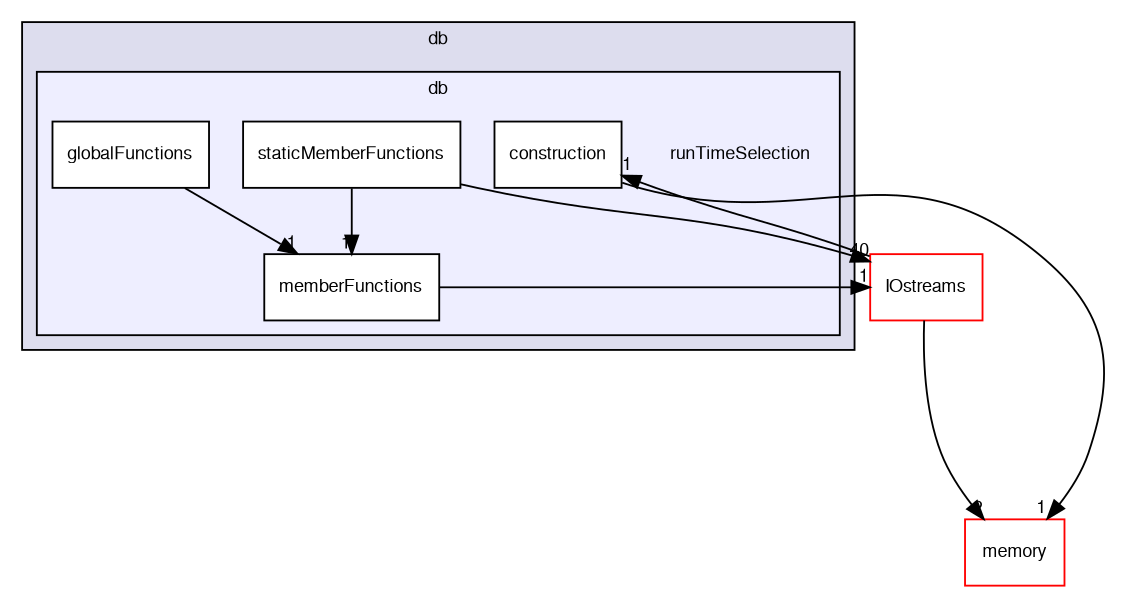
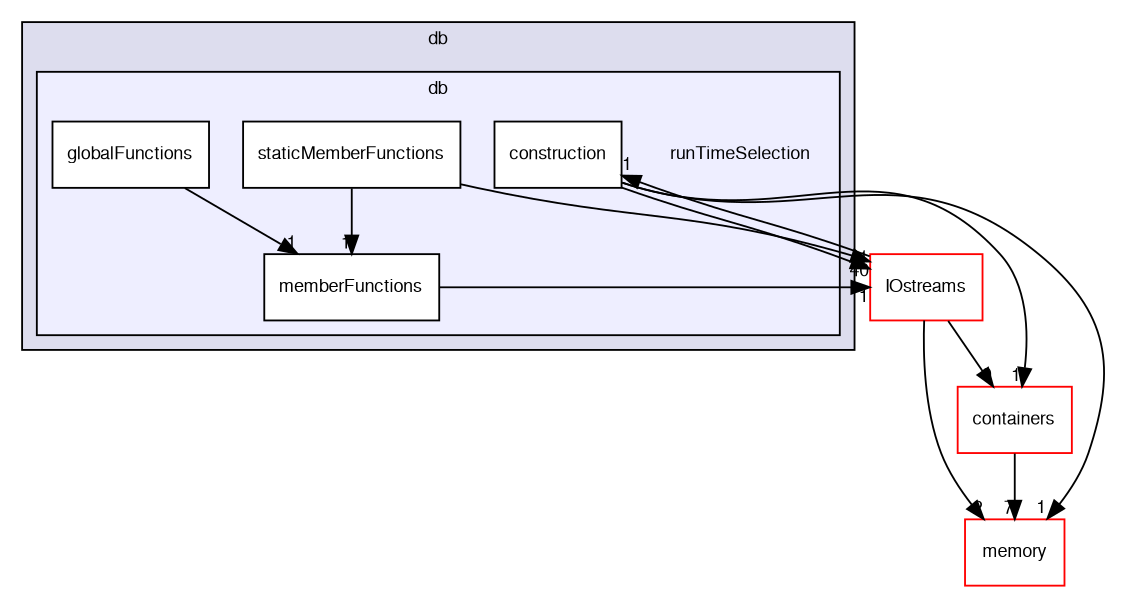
edge "construction" -> "IOstreams": added
node "containers": added
